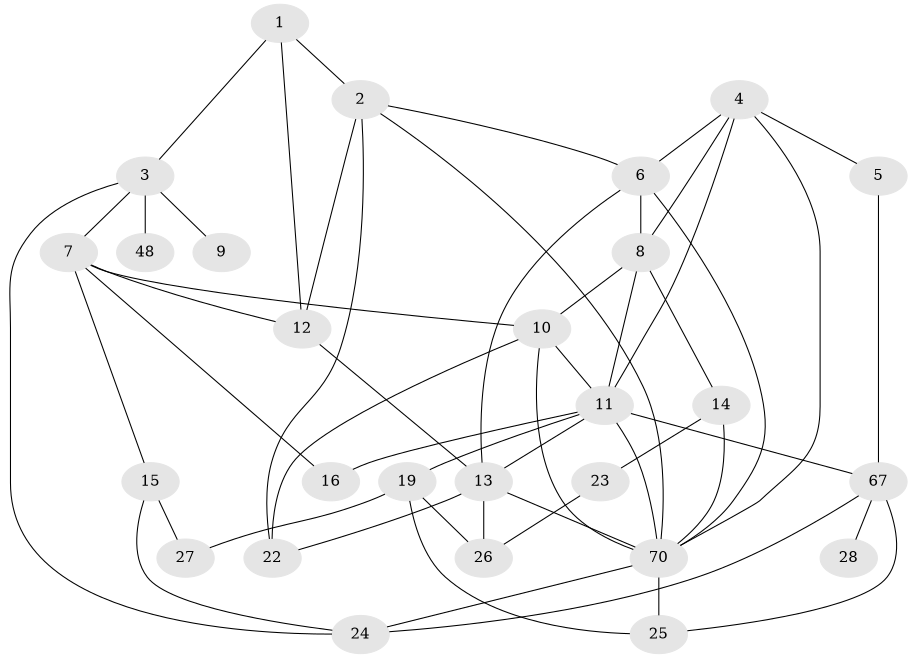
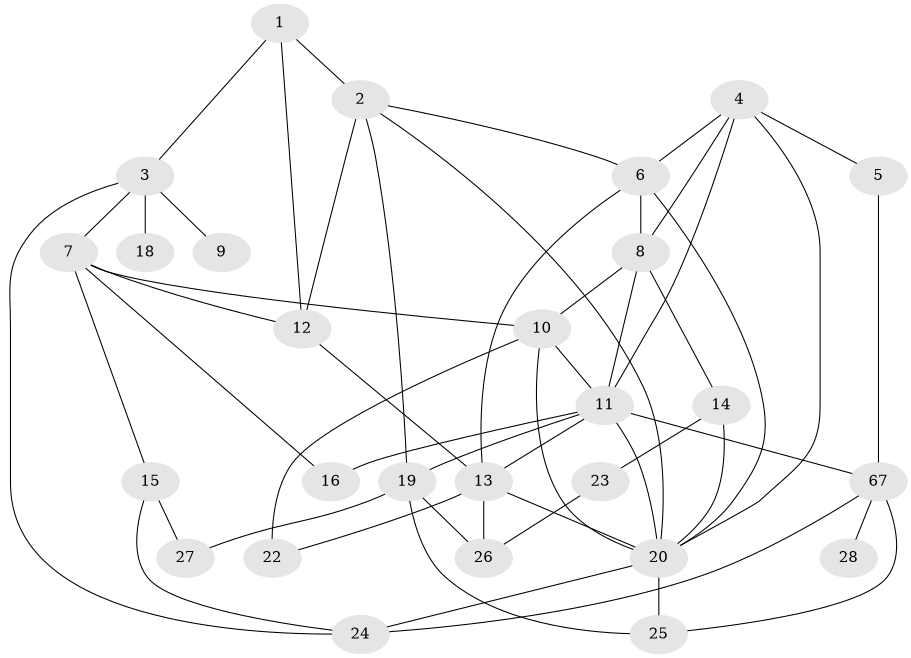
node "48": label "48" -> "18"
edge "2" -- "22": now "2" -- "19"
node "70": label "70" -> "20"
